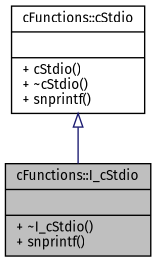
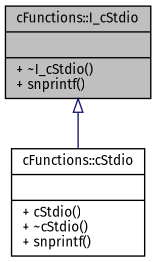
edge "cFunctions::I_cStdio" -> "cFunctions::cStdio": reversed
